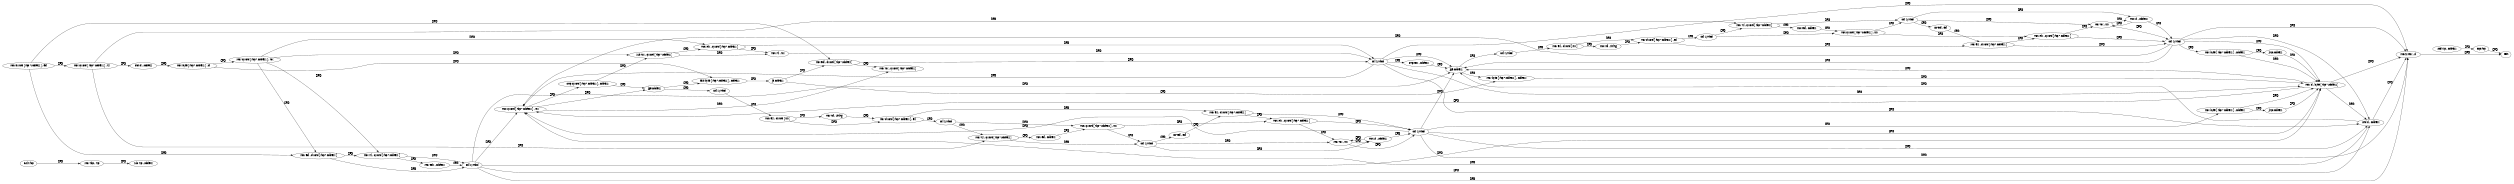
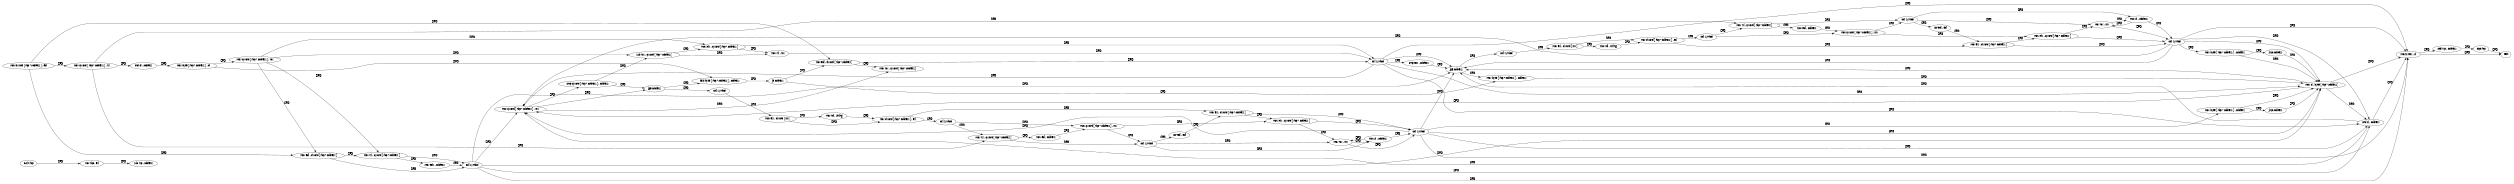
edge "movzx eax , al" -> "add rsp , address": added, label "CFG"
node "mov rbp , rsp": label "mov rbp , rsp" -> "mov rbp , esi"
